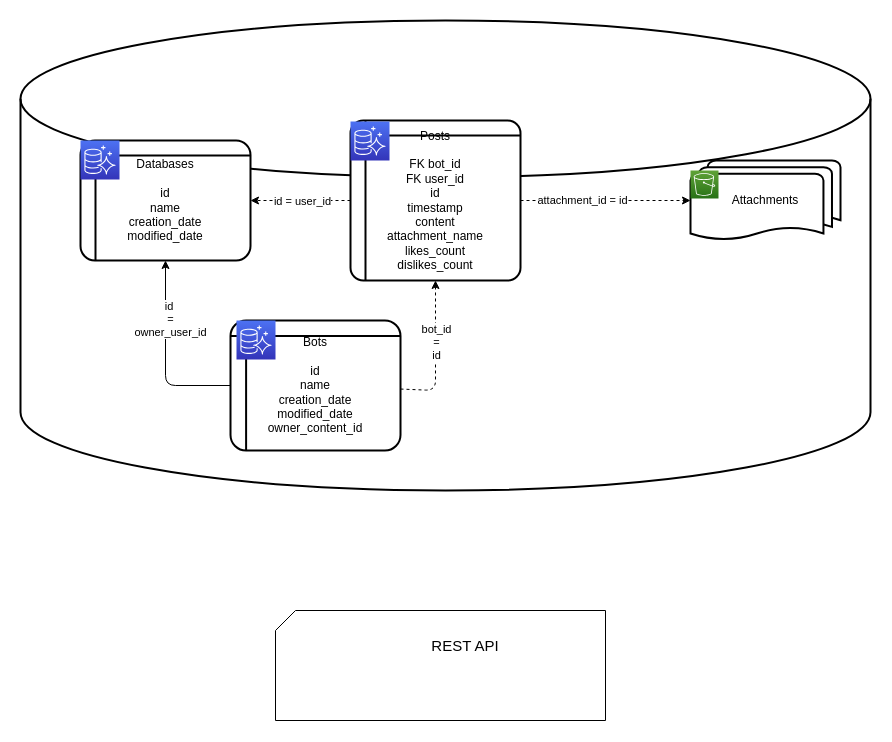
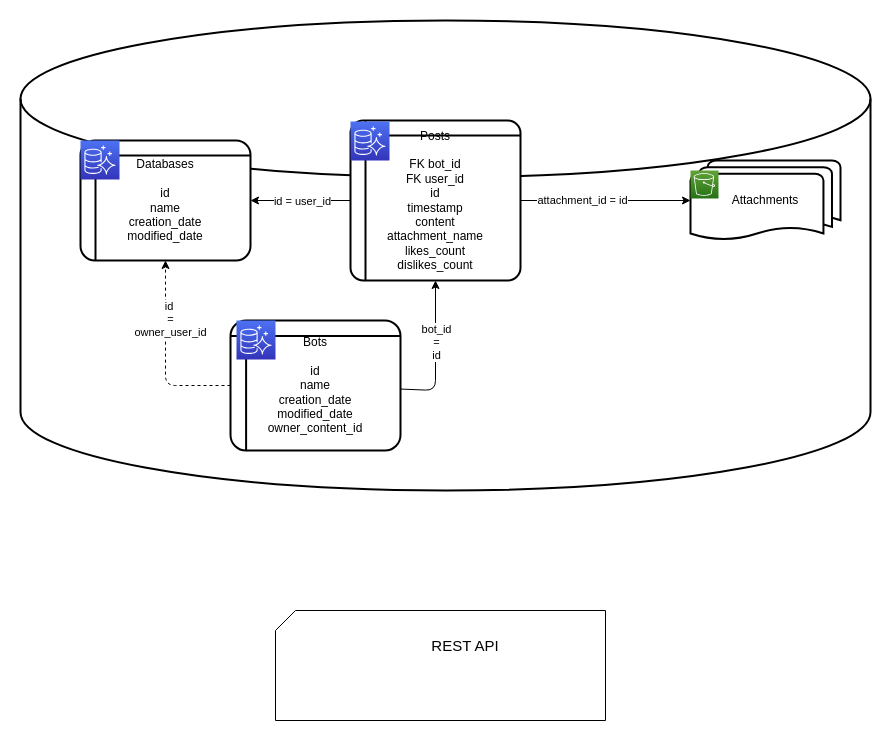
edge "Posts FK bot_id FK user_id id timestamp content attachment_name likes_count dislikes_count" -> "Databases id name creation_date modified_date": style dashed -> solid
edge "Posts FK bot_id FK user_id id timestamp content attachment_name likes_count dislikes_count" -> "Attachments": style dashed -> solid
edge "Bots id name creation_date modified_date owner_content_id" -> "Databases id name creation_date modified_date": style solid -> dashed
edge "Bots id name creation_date modified_date owner_content_id" -> "Posts FK bot_id FK user_id id timestamp content attachment_name likes_count dislikes_count": style dashed -> solid
